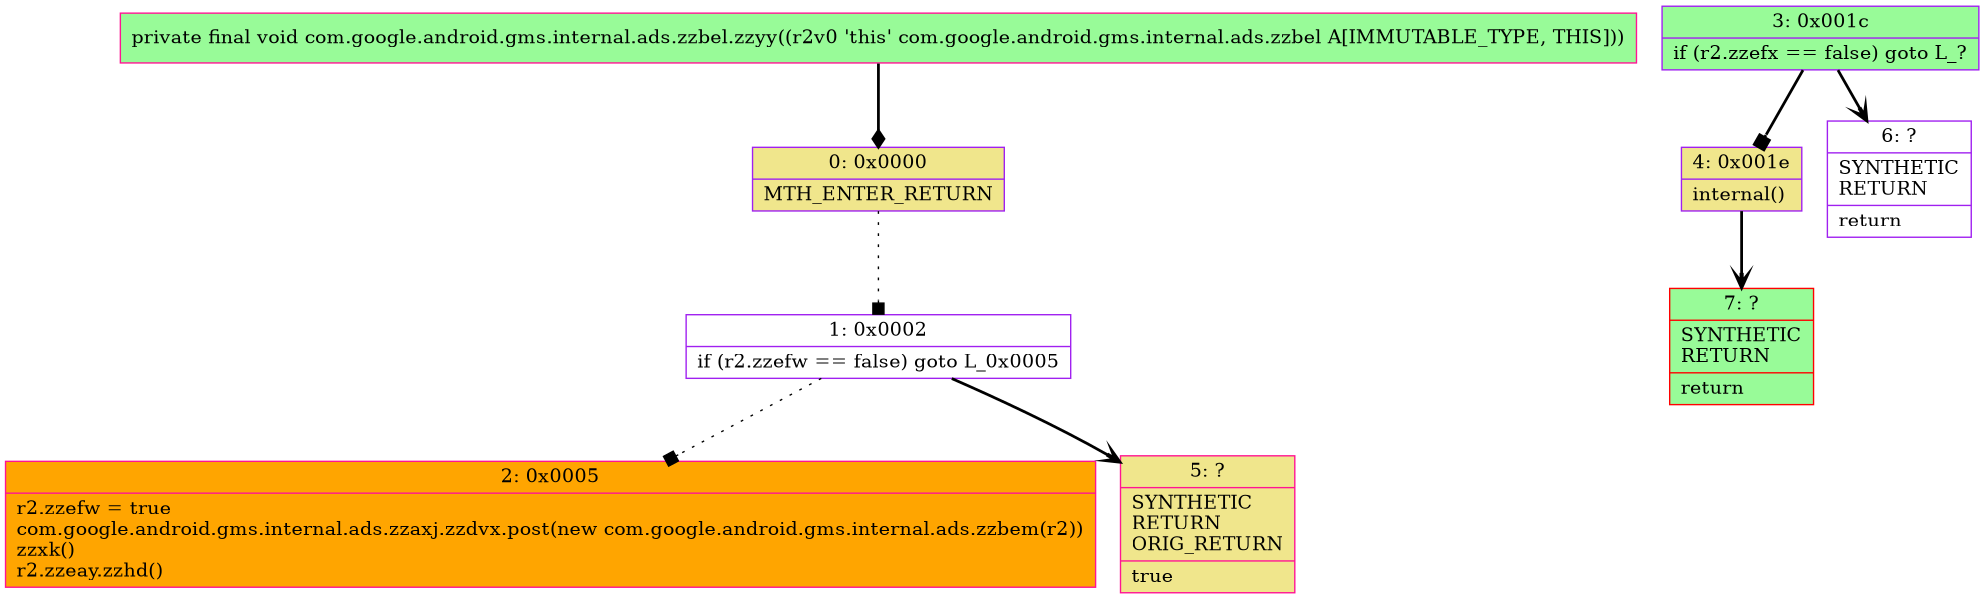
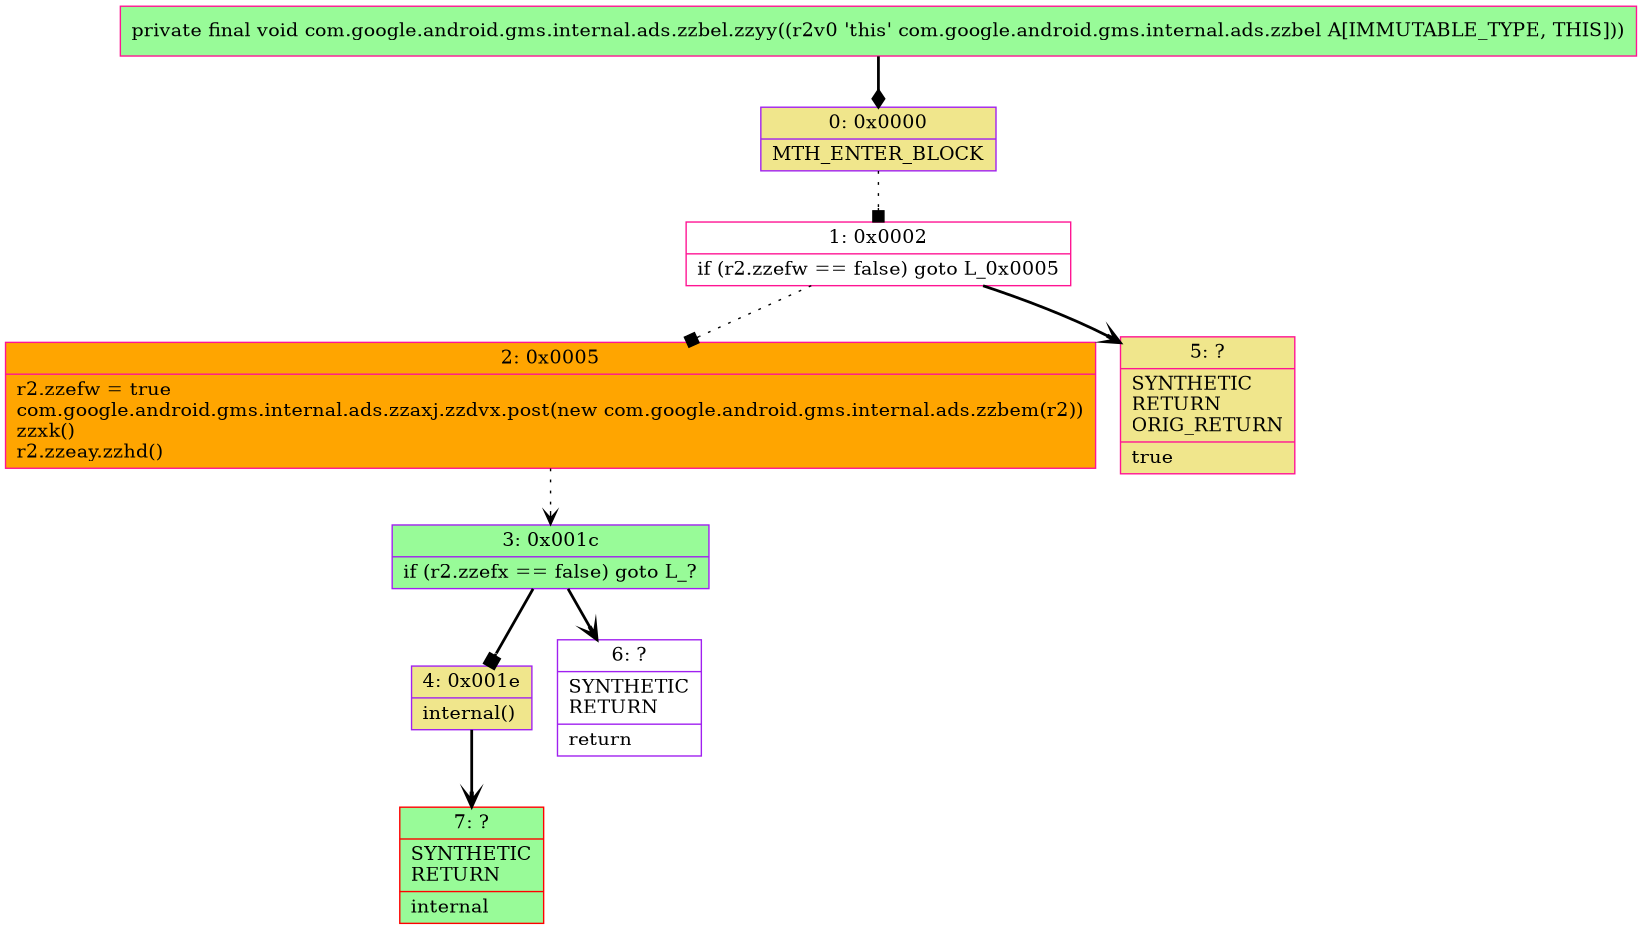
node "0: 0x0000": text "MTH_ENTER_RETURN" -> "MTH_ENTER_BLOCK"
node "1: 0x0002": color purple -> deeppink
node "7: ?": text "return" -> "internal"
edge "2: 0x0005" -> "3: 0x001c": added
